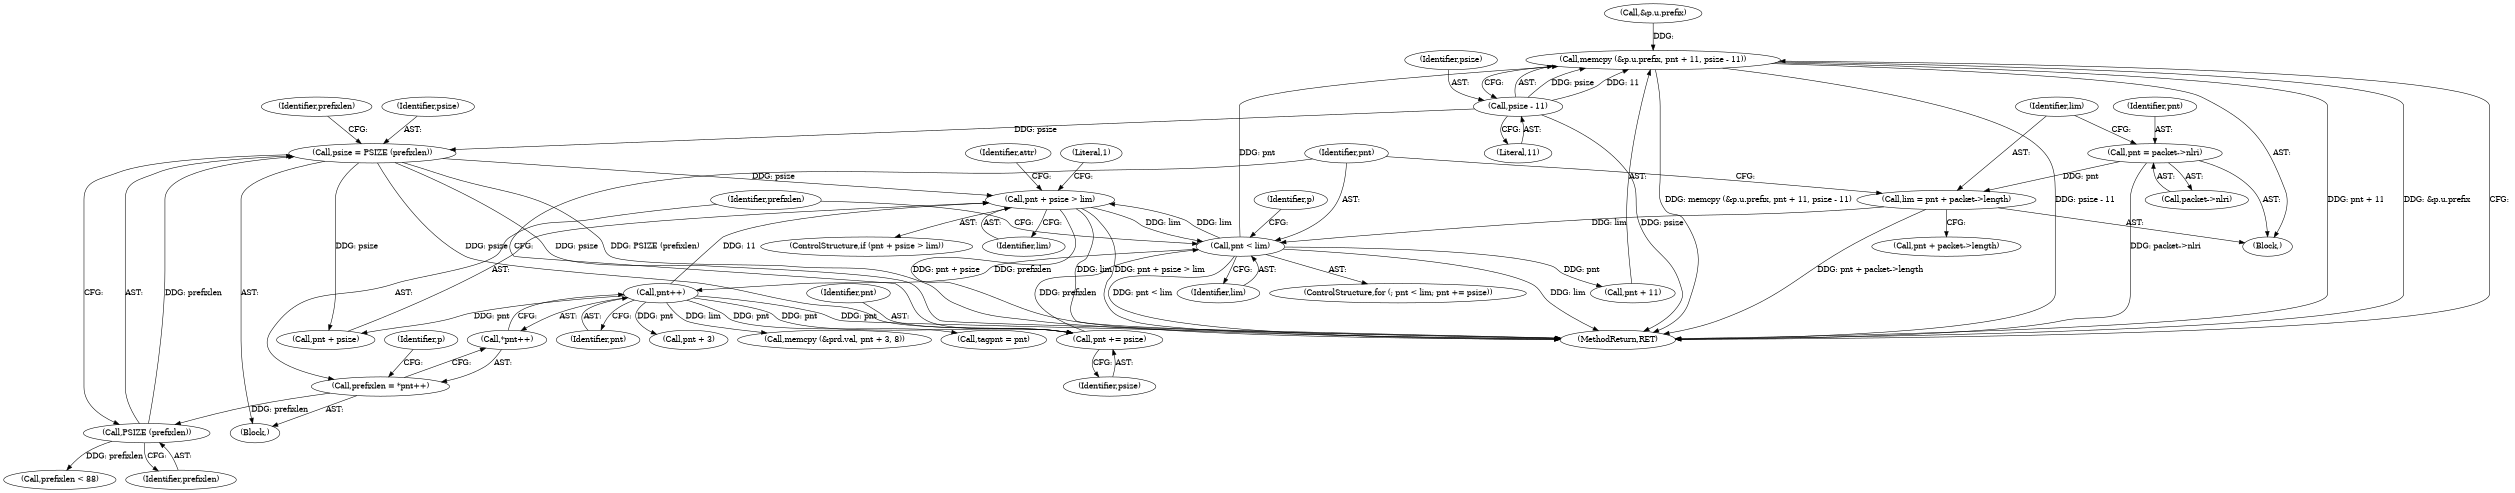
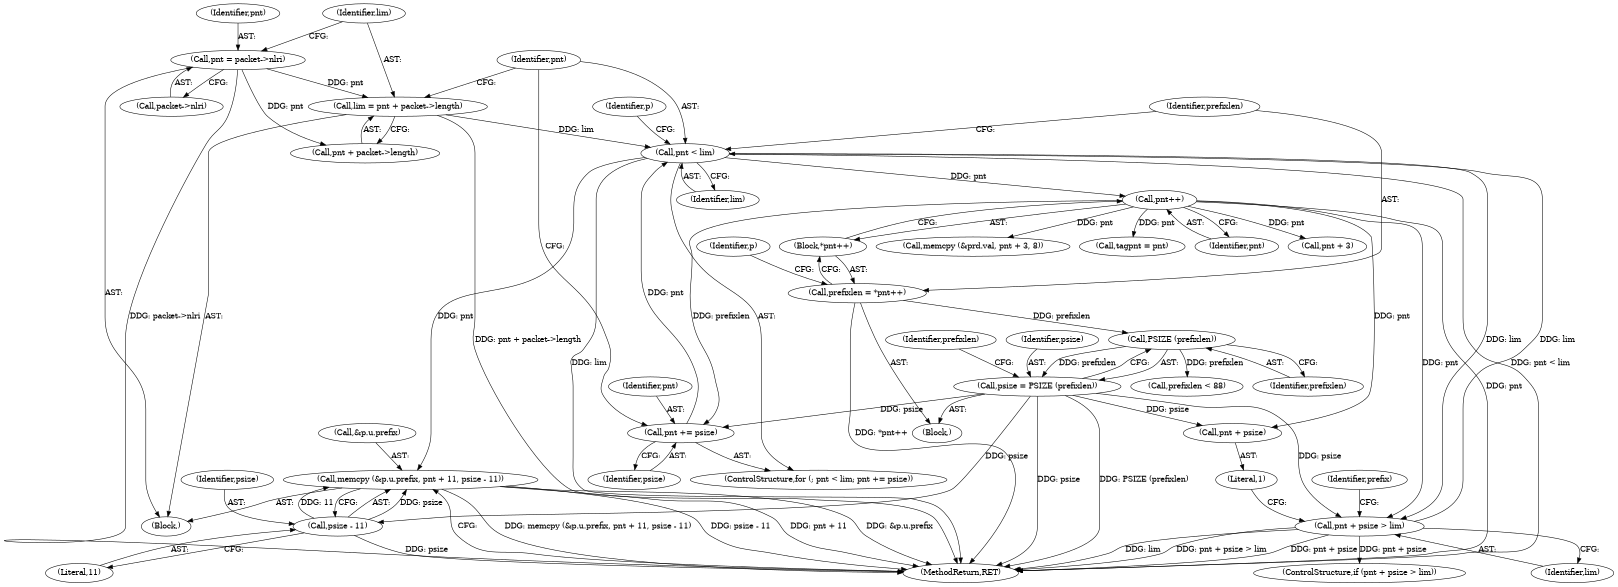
edge "(Call,&p.u.prefix)" -> "(Call,memcpy (&p.u.prefix, pnt + 11, psize - 11))": label "DDG: " -> "AST: "
edge "(Call,pnt = packet->nlri)" -> "(Call,pnt + packet->length)": added, label "DDG: pnt"
edge "(Call,psize - 11)" -> "(Call,psize = PSIZE (prefixlen))": reversed
edge "(Call,pnt + packet->length)" -> "(Call,lim = pnt + packet->length)": added, label "AST:"
node "(Identifier,attr)": label "(Identifier,attr)" -> "(Identifier,prefix)"
edge "(Call,pnt = packet->nlri)" -> "(Call,packet->nlri)": label "AST: " -> "CFG: "
edge "(Call,pnt + psize)" -> "(Call,pnt + psize > lim)": now "(Call,pnt + psize)" -> "(Literal,1)"
edge "(Call,pnt + psize > lim)" -> "(ControlStructure,if (pnt + psize > lim))": label "AST: " -> "DDG: pnt + psize"
edge "(Call,pnt++)" -> "(Call,pnt + psize > lim)": label "DDG: 11" -> "DDG: pnt"
edge "(Call,pnt < lim)" -> "(Call,pnt++)": label "DDG: prefixlen" -> "DDG: pnt"
edge "(Call,pnt += psize)" -> "(Call,pnt < lim)": label "DDG: prefixlen" -> "DDG: pnt"
node "(Call,pnt + 11)": removed
edge "(Call,pnt++)" -> "(Call,memcpy (&prd.val, pnt + 3, 8))": label "DDG: lim" -> "DDG: pnt"
edge "(Call,pnt++)" -> "(Call,pnt += psize)": label "DDG: pnt" -> "DDG: prefixlen"
node "(Call,*pnt++)": label "(Call,*pnt++)" -> "(Block,*pnt++)"
edge "(Call,prefixlen = *pnt++)" -> "(MethodReturn,RET)": added, label "DDG: *pnt++"
edge "(Call,pnt += psize)" -> "(ControlStructure,for (; pnt < lim; pnt += psize))": added, label "AST:"
